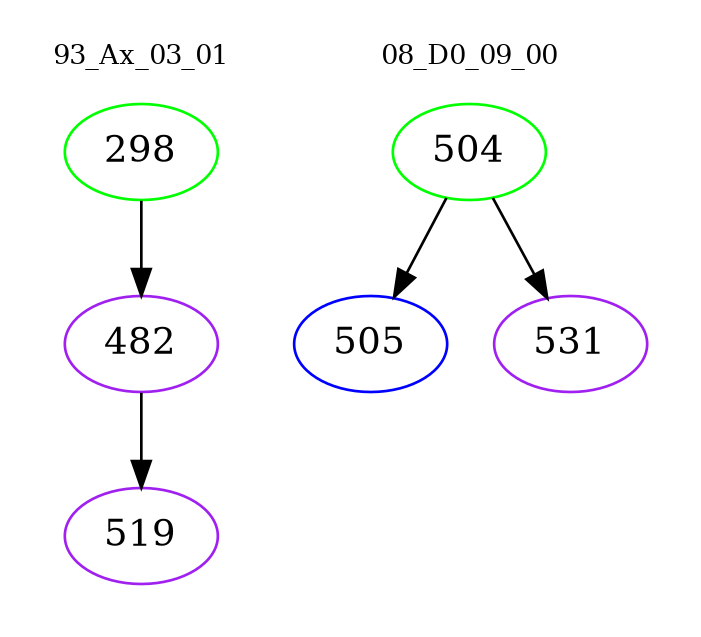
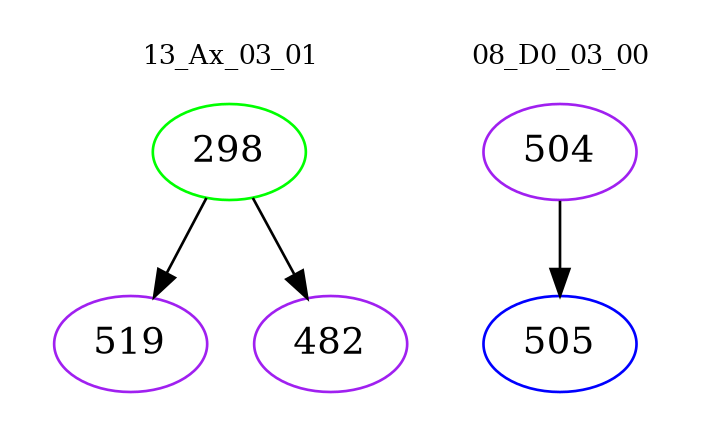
cluster "93_Ax_03_01": label "93_Ax_03_01" -> "13_Ax_03_01"
cluster "08_D0_09_00": label "08_D0_09_00" -> "08_D0_03_00"
node "504": color green -> purple
node "531": removed
edge "482" -> "519": now "298" -> "519"
